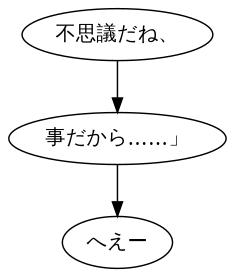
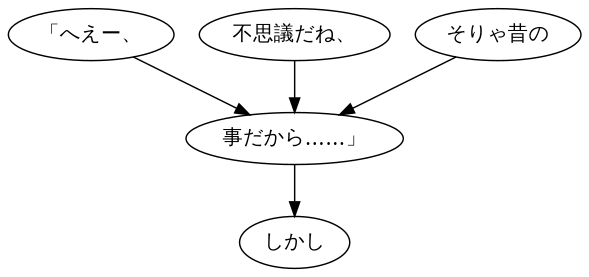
node "「へえー、": added
node "そりゃ昔の": added
node "へえー": label "へえー" -> "しかし"
